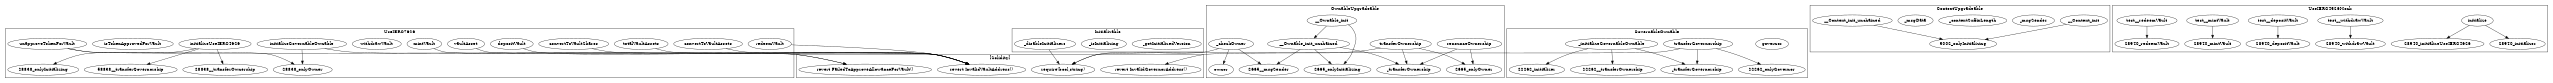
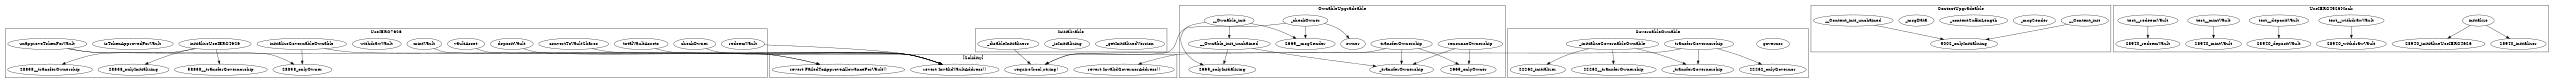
node "convertToVaultAssets": label "convertToVaultAssets" -> "checkOwner"
edge "__Ownable_init_unchained" -> "2665__msgSender": now "__Ownable_init" -> "2665__msgSender"
